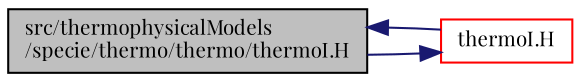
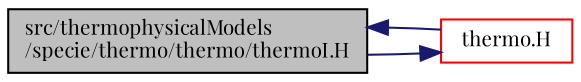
node "thermoI.H": label "thermoI.H" -> "thermo.H"
